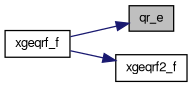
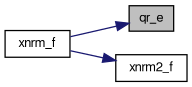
node "xgeqrf_f": label "xgeqrf_f" -> "xnrm_f"
node "xgeqrf2_f": label "xgeqrf2_f" -> "xnrm2_f"
